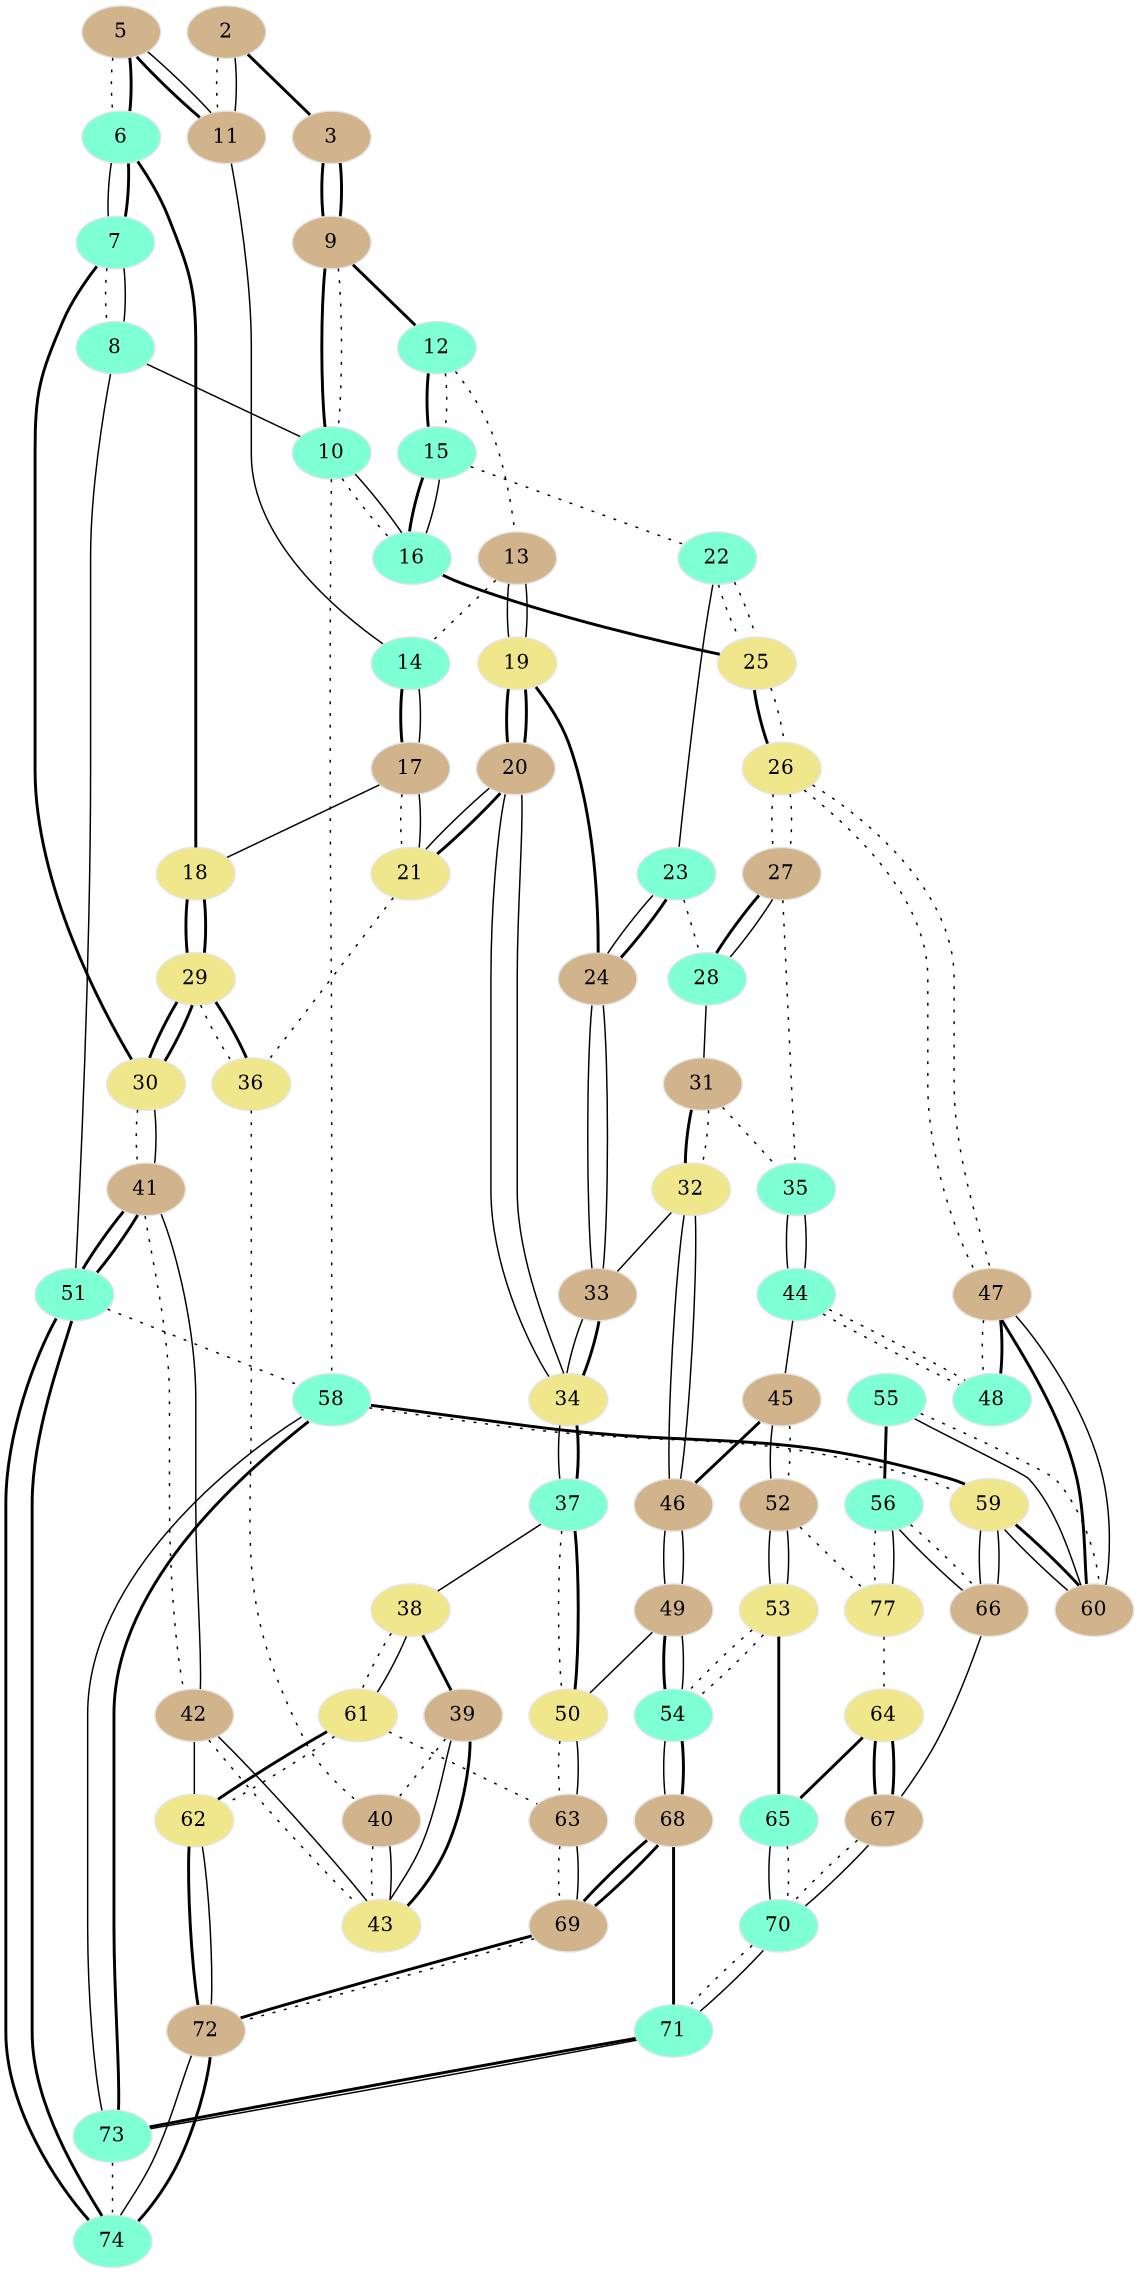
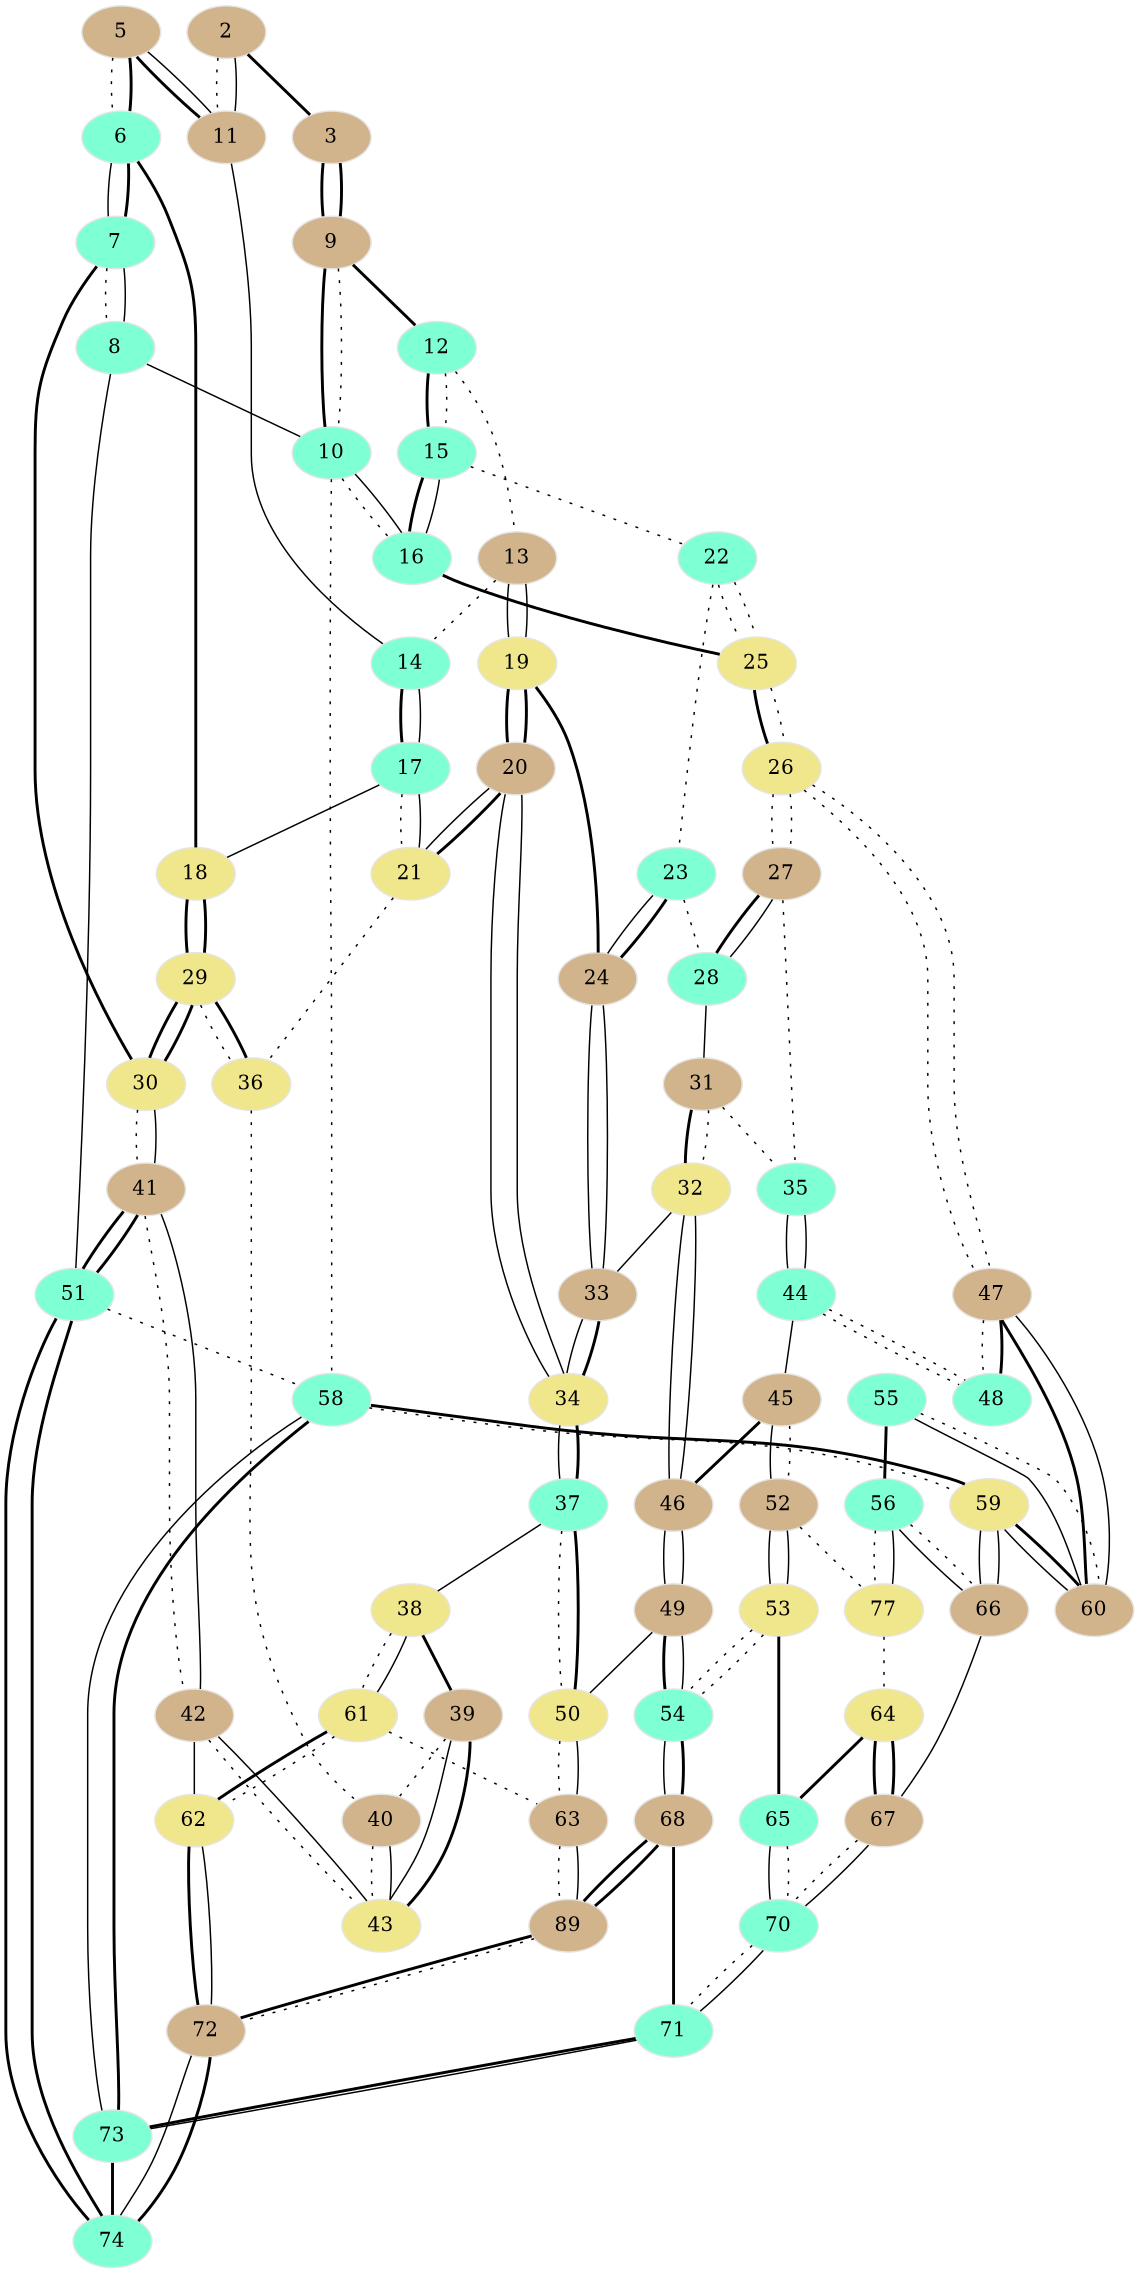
edge "22" -- "23": style solid -> dotted
node "17": fillcolor tan -> aquamarine
node "69": label "69" -> "89"
edge "73" -- "74": style dotted -> bold
